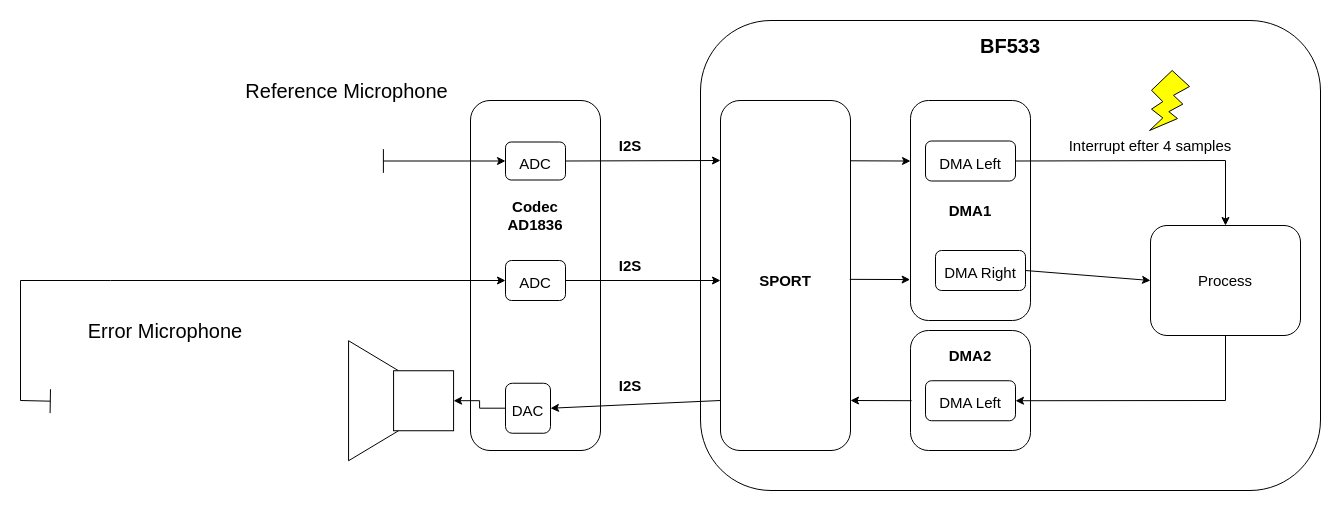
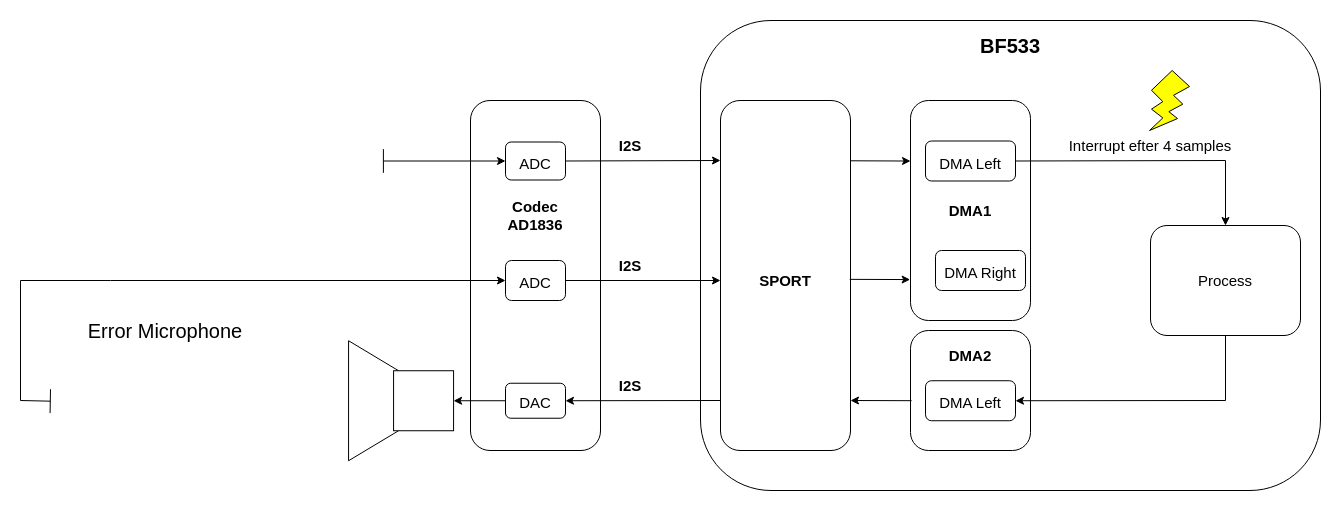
node "Reference Microphone": removed
edge "DMA Right" -> "Process": removed
node "DAC": size 45x50 -> 60x35
